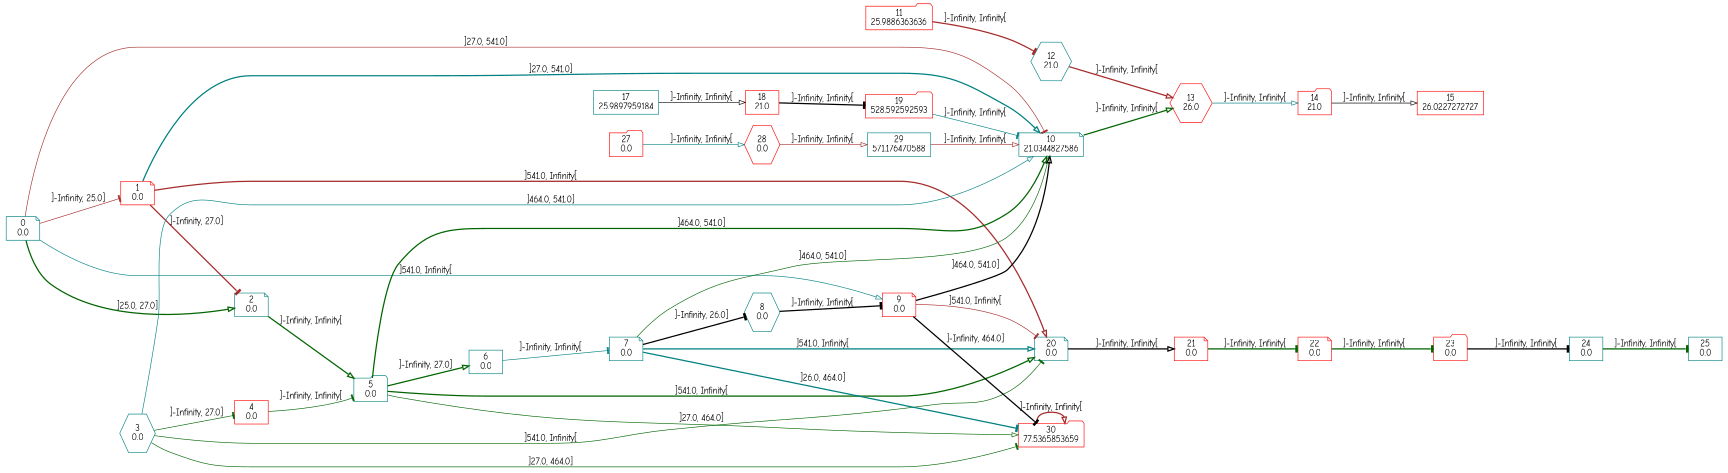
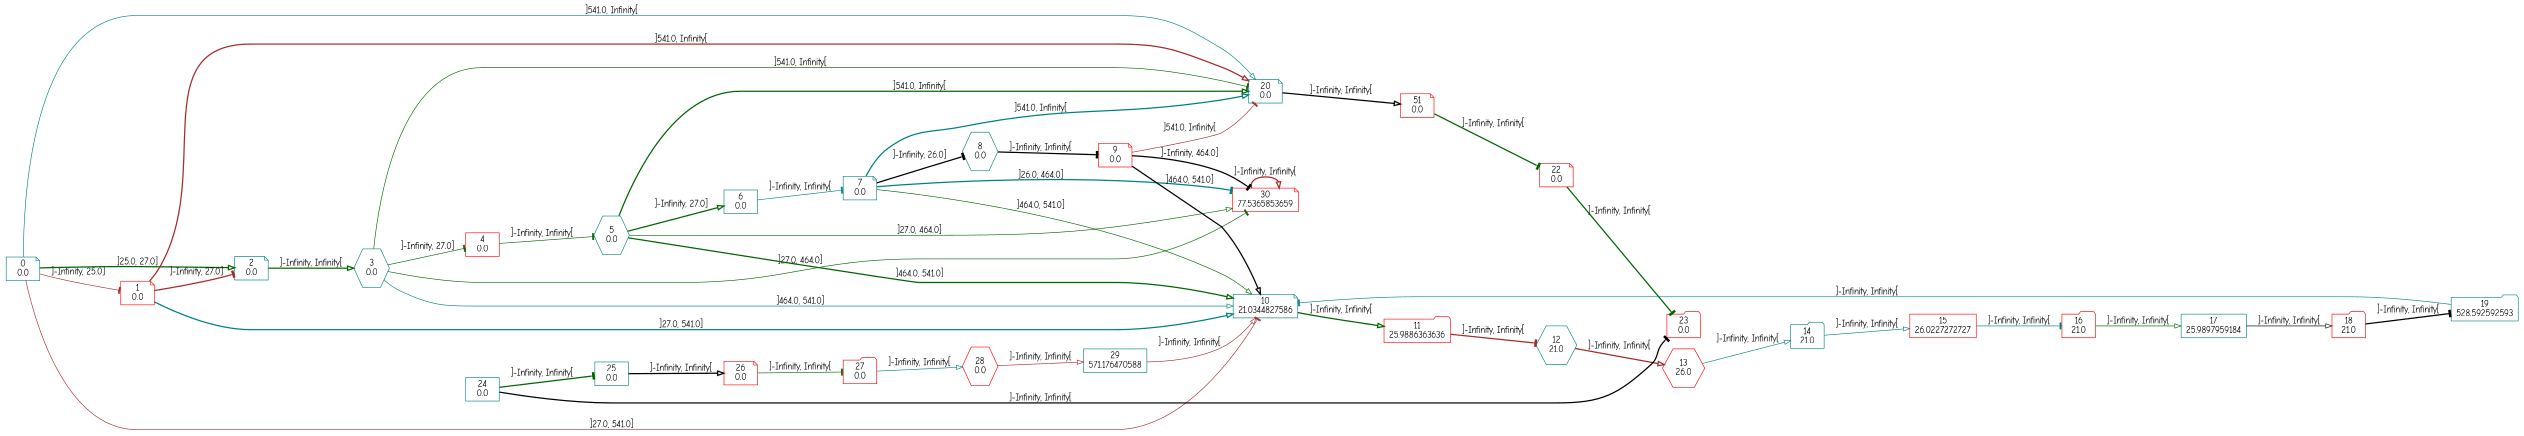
node "18 21.0": shape box -> folder
node "14 21.0": color red -> teal
edge "14 21.0" -> "15 26.0227272727": color black -> teal
node "19 528.592592593": color red -> teal
edge "10 21.0344827586" -> "13 26.0": now "10 21.0344827586" -> "11 25.9886363636"
edge "0 0.0" -> "9 0.0": now "0 0.0" -> "20 0.0"
node "16 21.0": added
edge "2 0.0" -> "5 0.0": now "2 0.0" -> "3 0.0"
node "21 0.0": label "21 0.0" -> "51 0.0"
edge "23 0.0" -> "24 0.0": reversed
node "26 0.0": added
node "5 0.0": shape folder -> hexagon
node "30 77.5365853659": shape folder -> note
